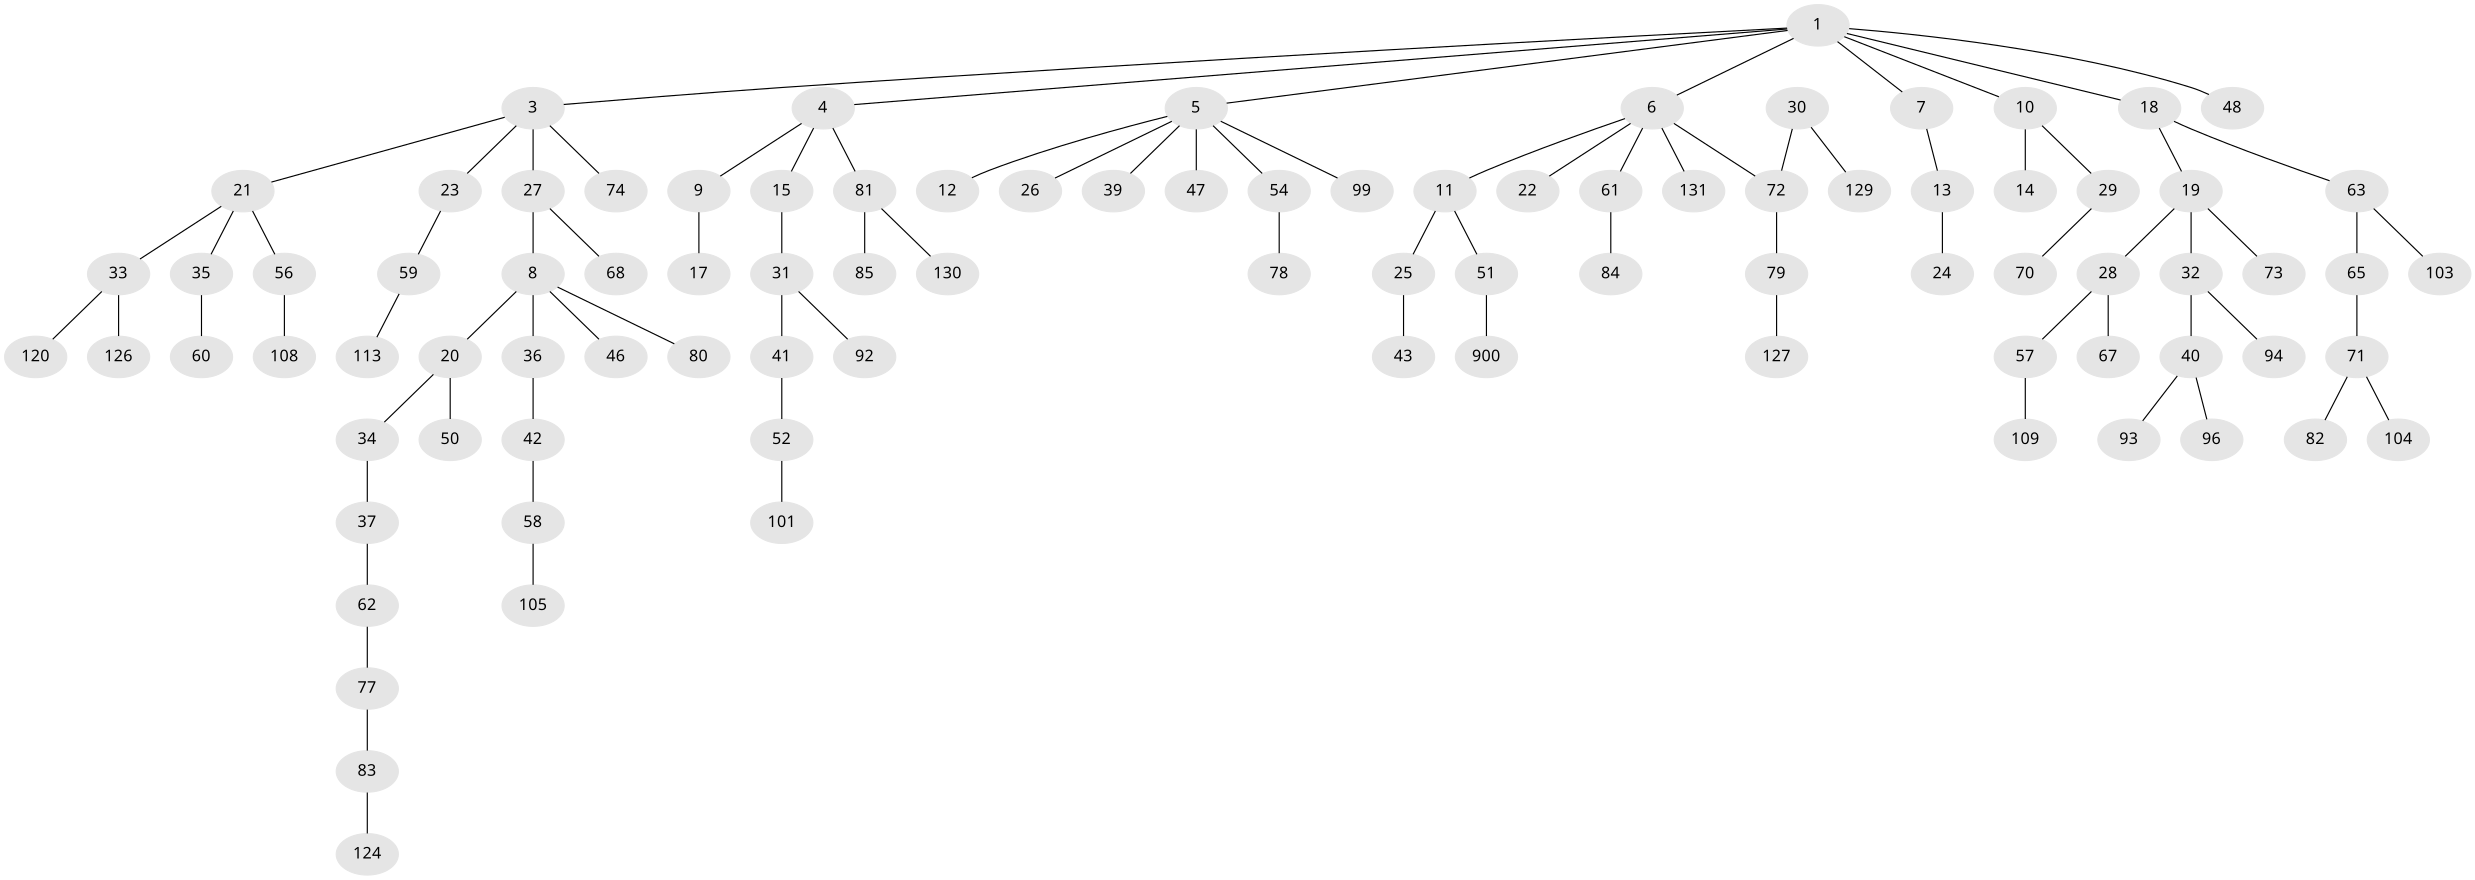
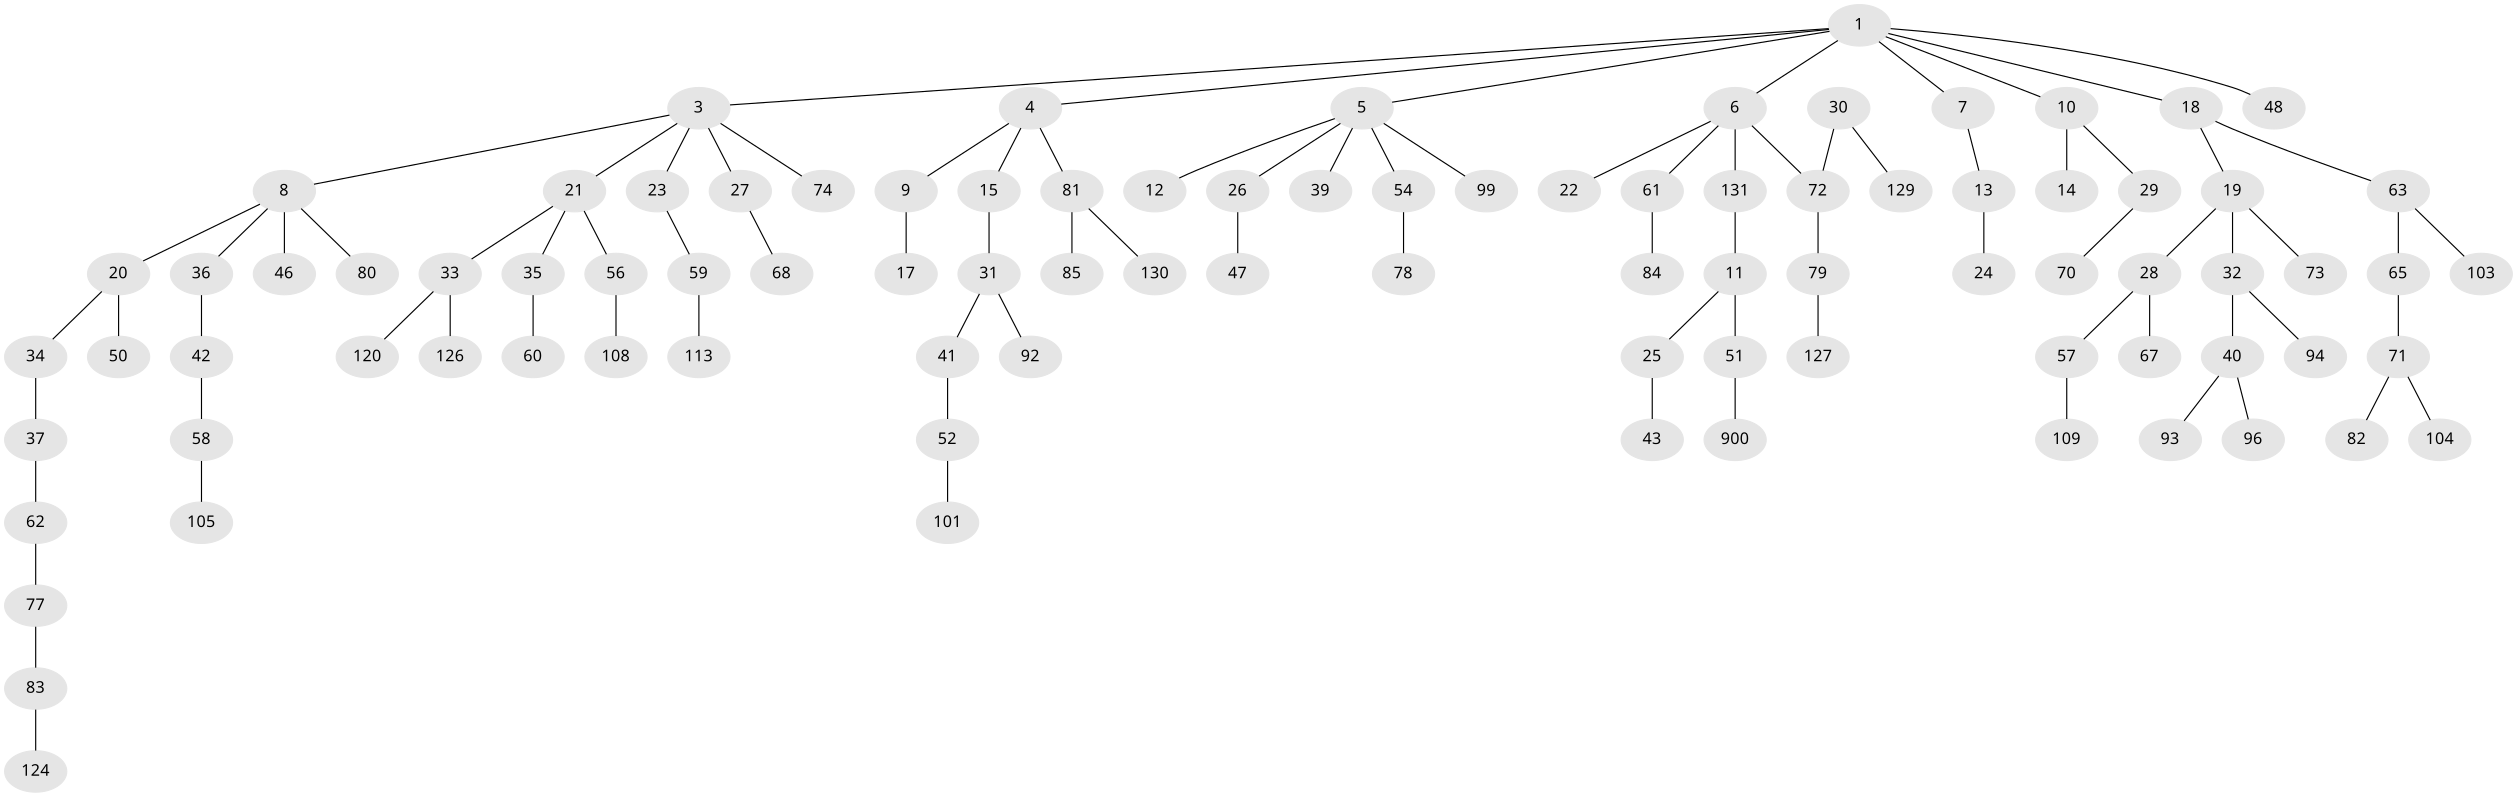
edge "6" -- "11": now "131" -- "11"
edge "5" -- "47": now "26" -- "47"
edge "27" -- "8": now "3" -- "8"
